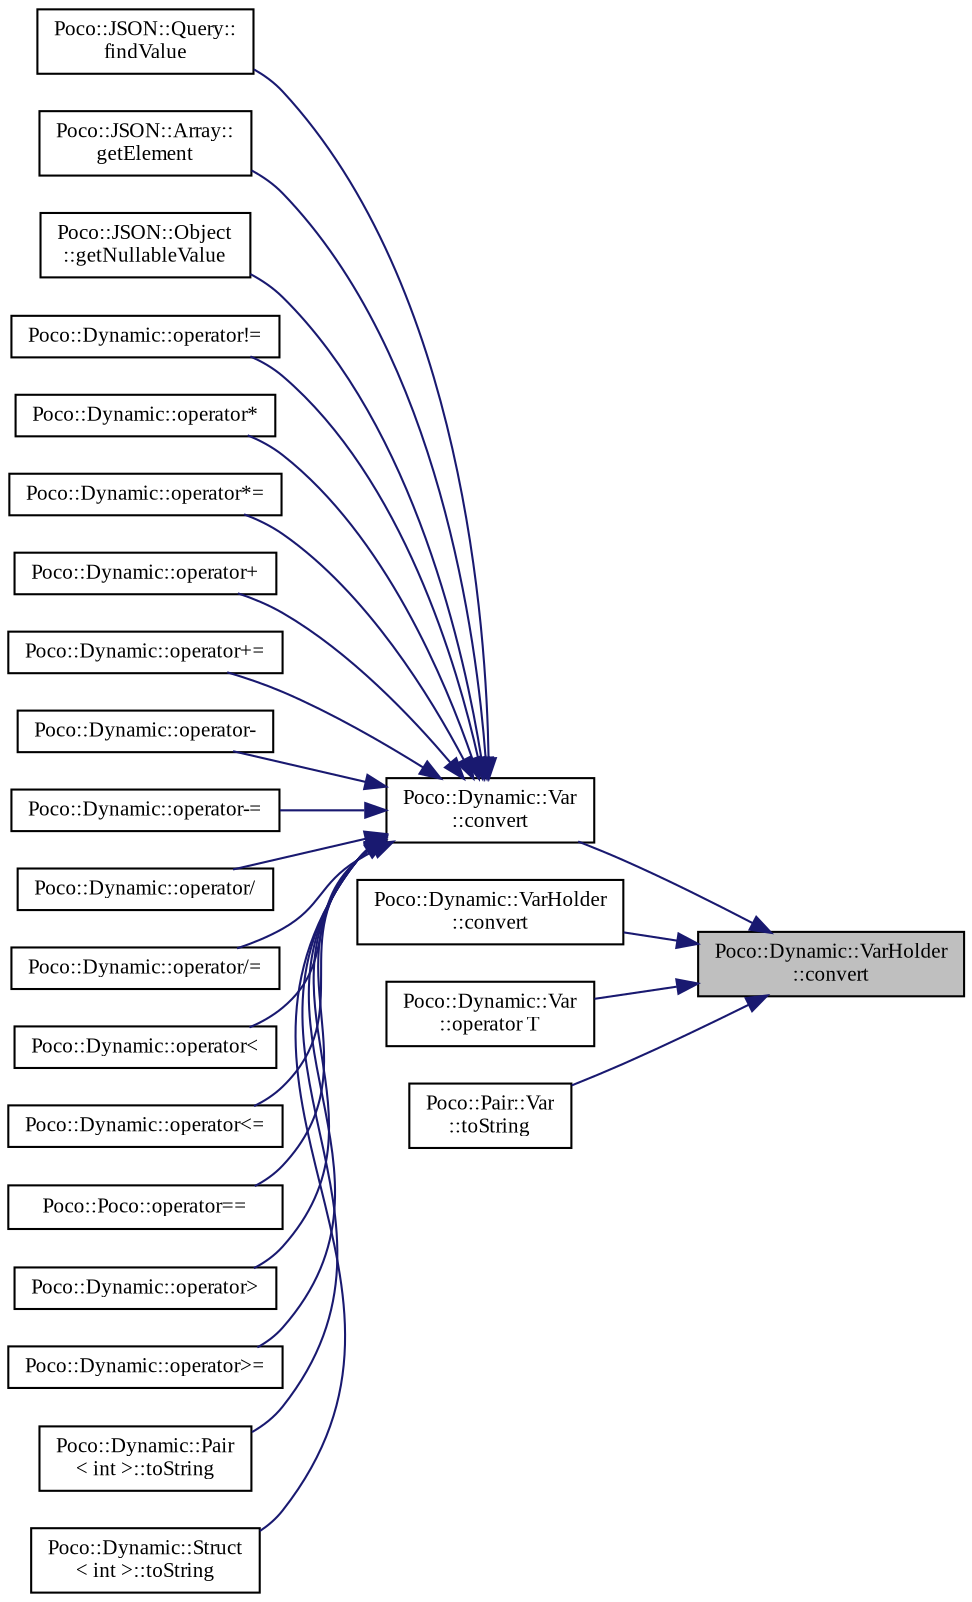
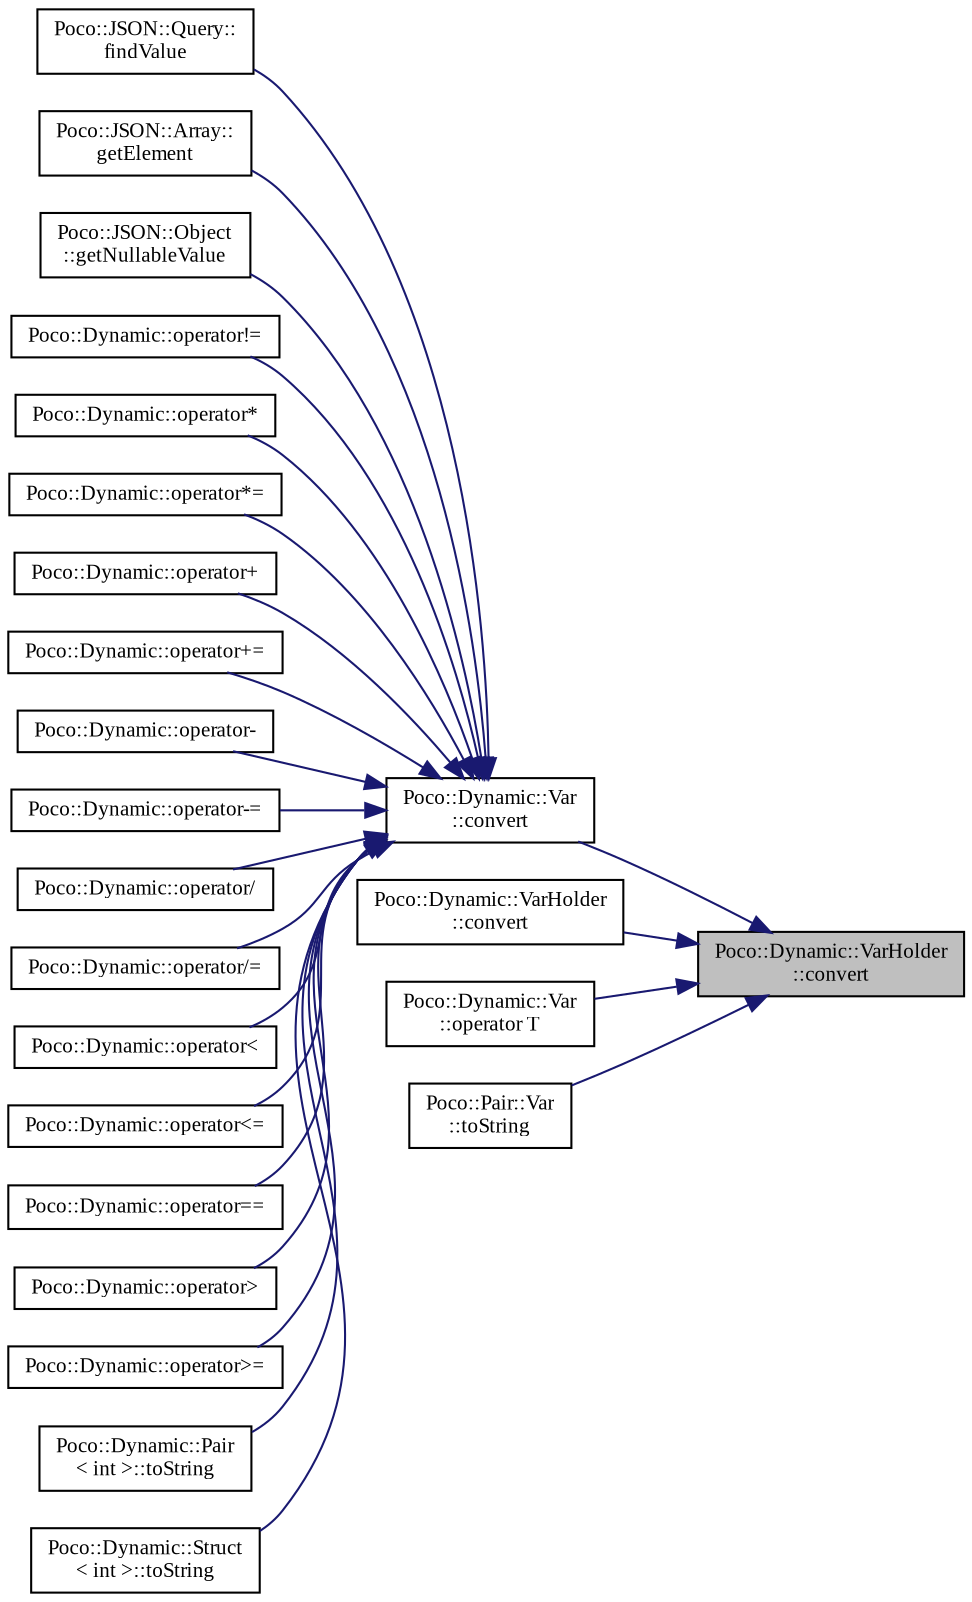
node "Poco::Poco::operator==": label "Poco::Poco::operator==" -> "Poco::Dynamic::operator=="
